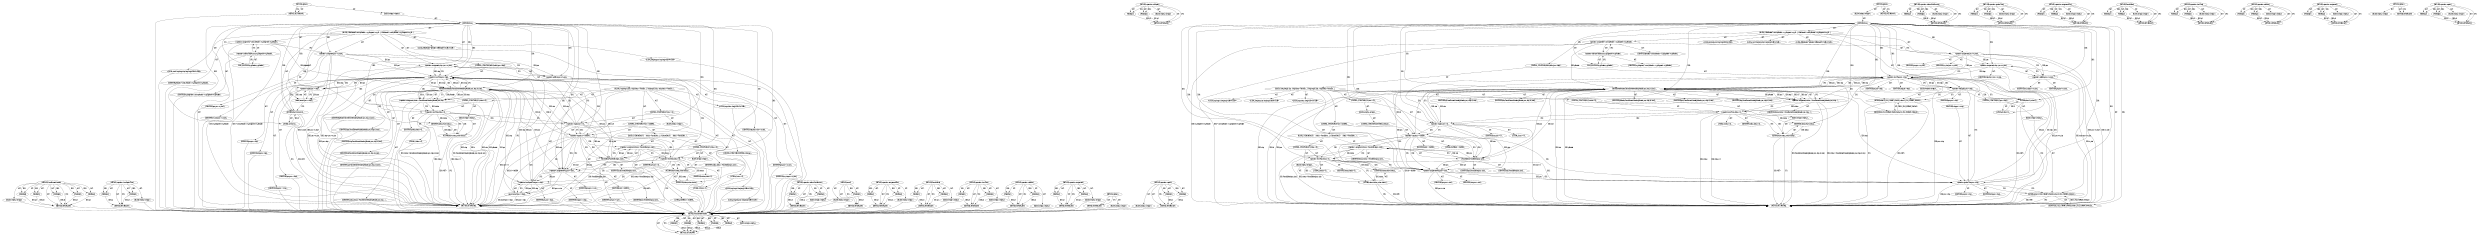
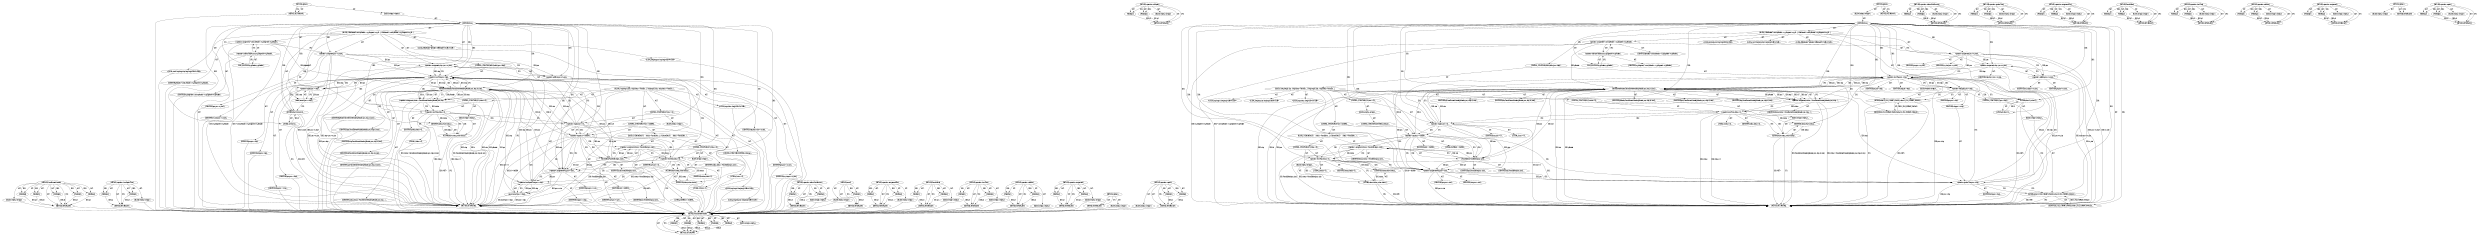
edge "(<operator>.notEquals,pos != stop)" -> "(<operator>.greaterThan,pos > stop)": now "(<operator>.notEquals,pos != stop)" -> "(IDENTIFIER,stop,pos != stop)"
node "(IDENTIFIER,pos,pos > stop)": removed
node "(IDENTIFIER,pos,pos <= stop)": removed
